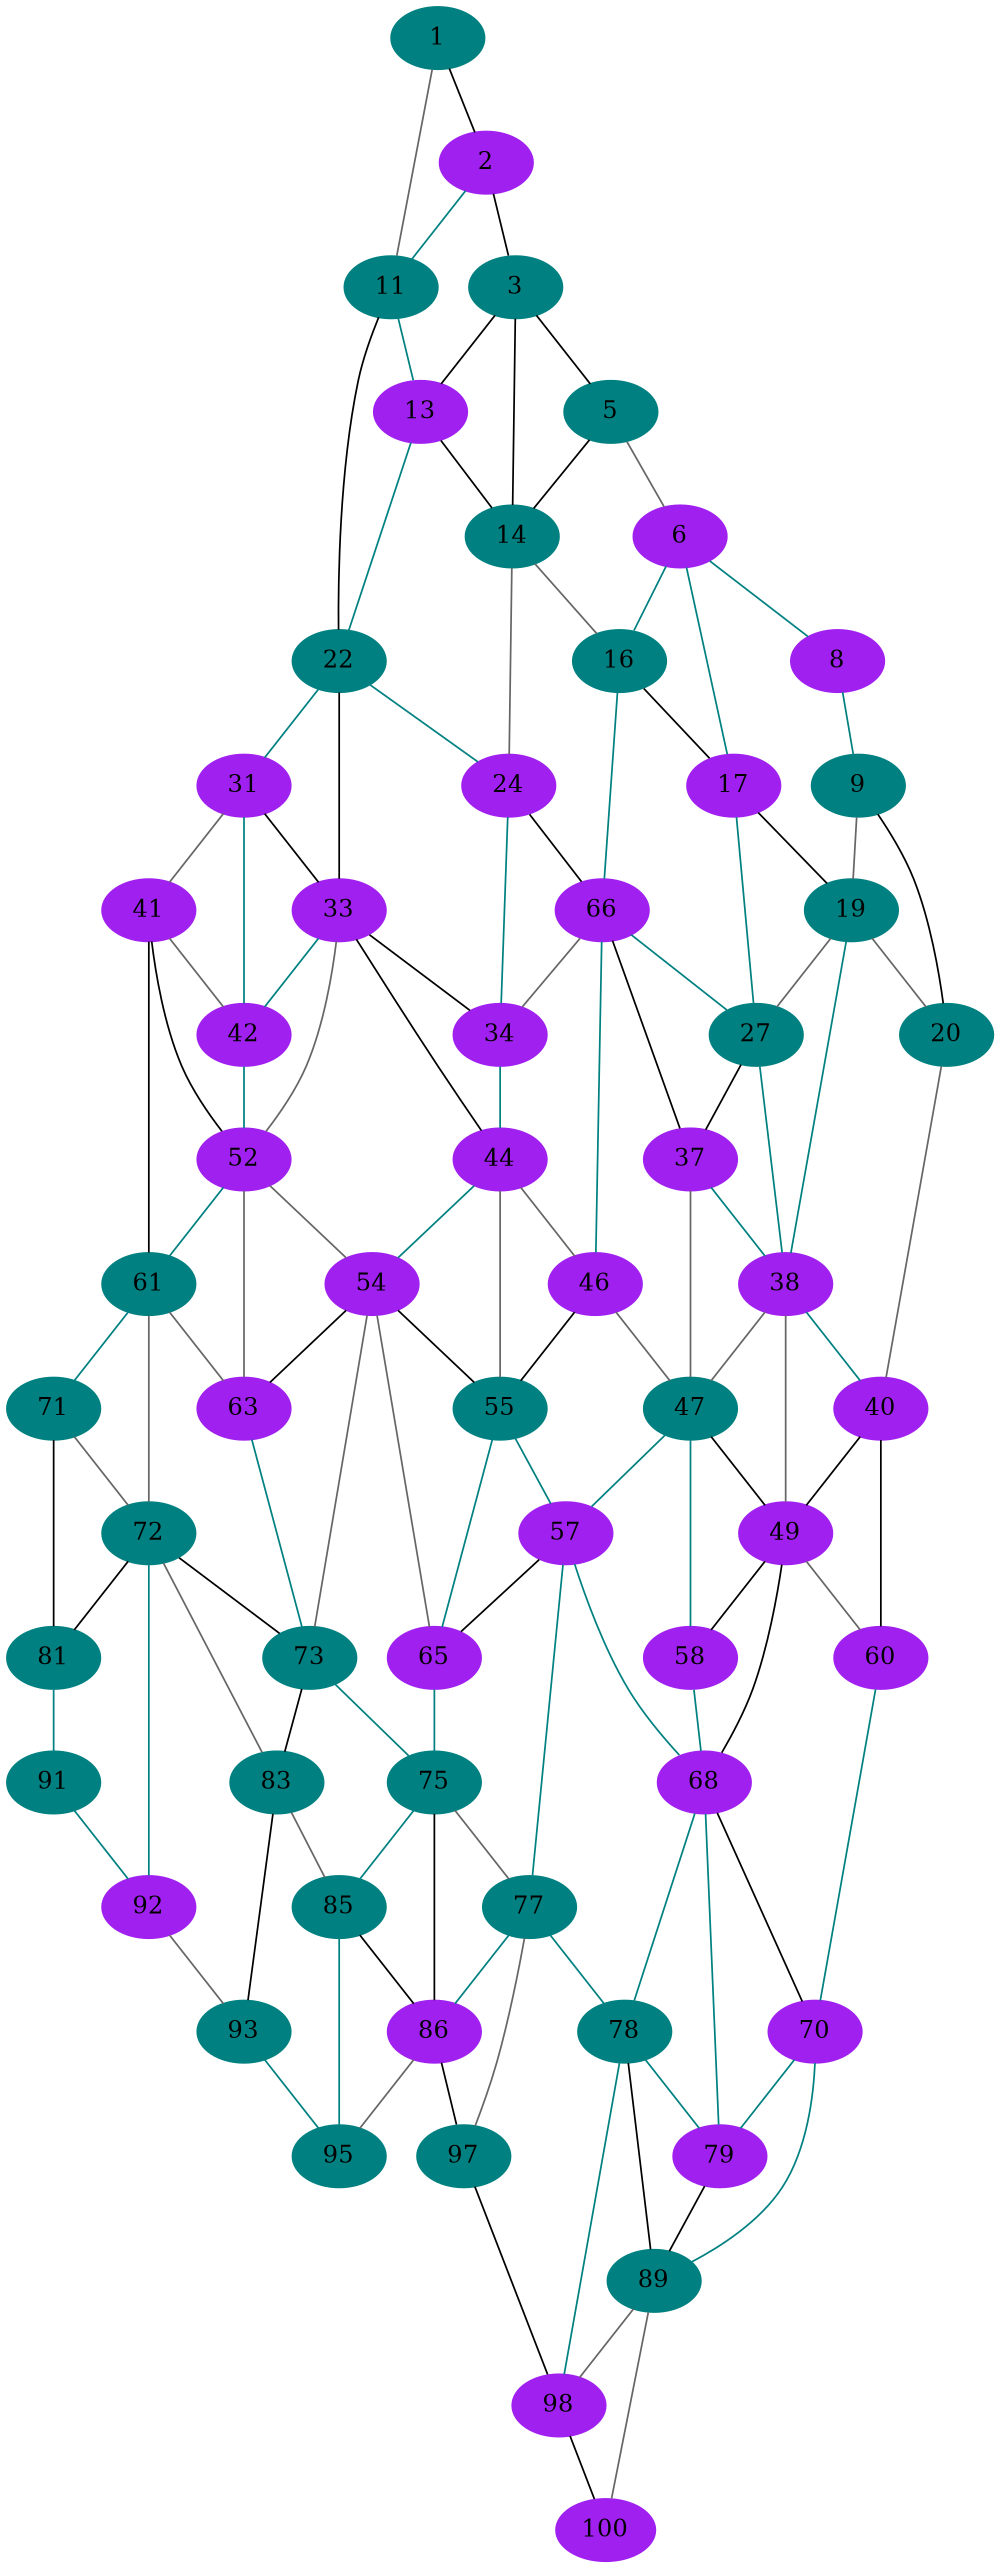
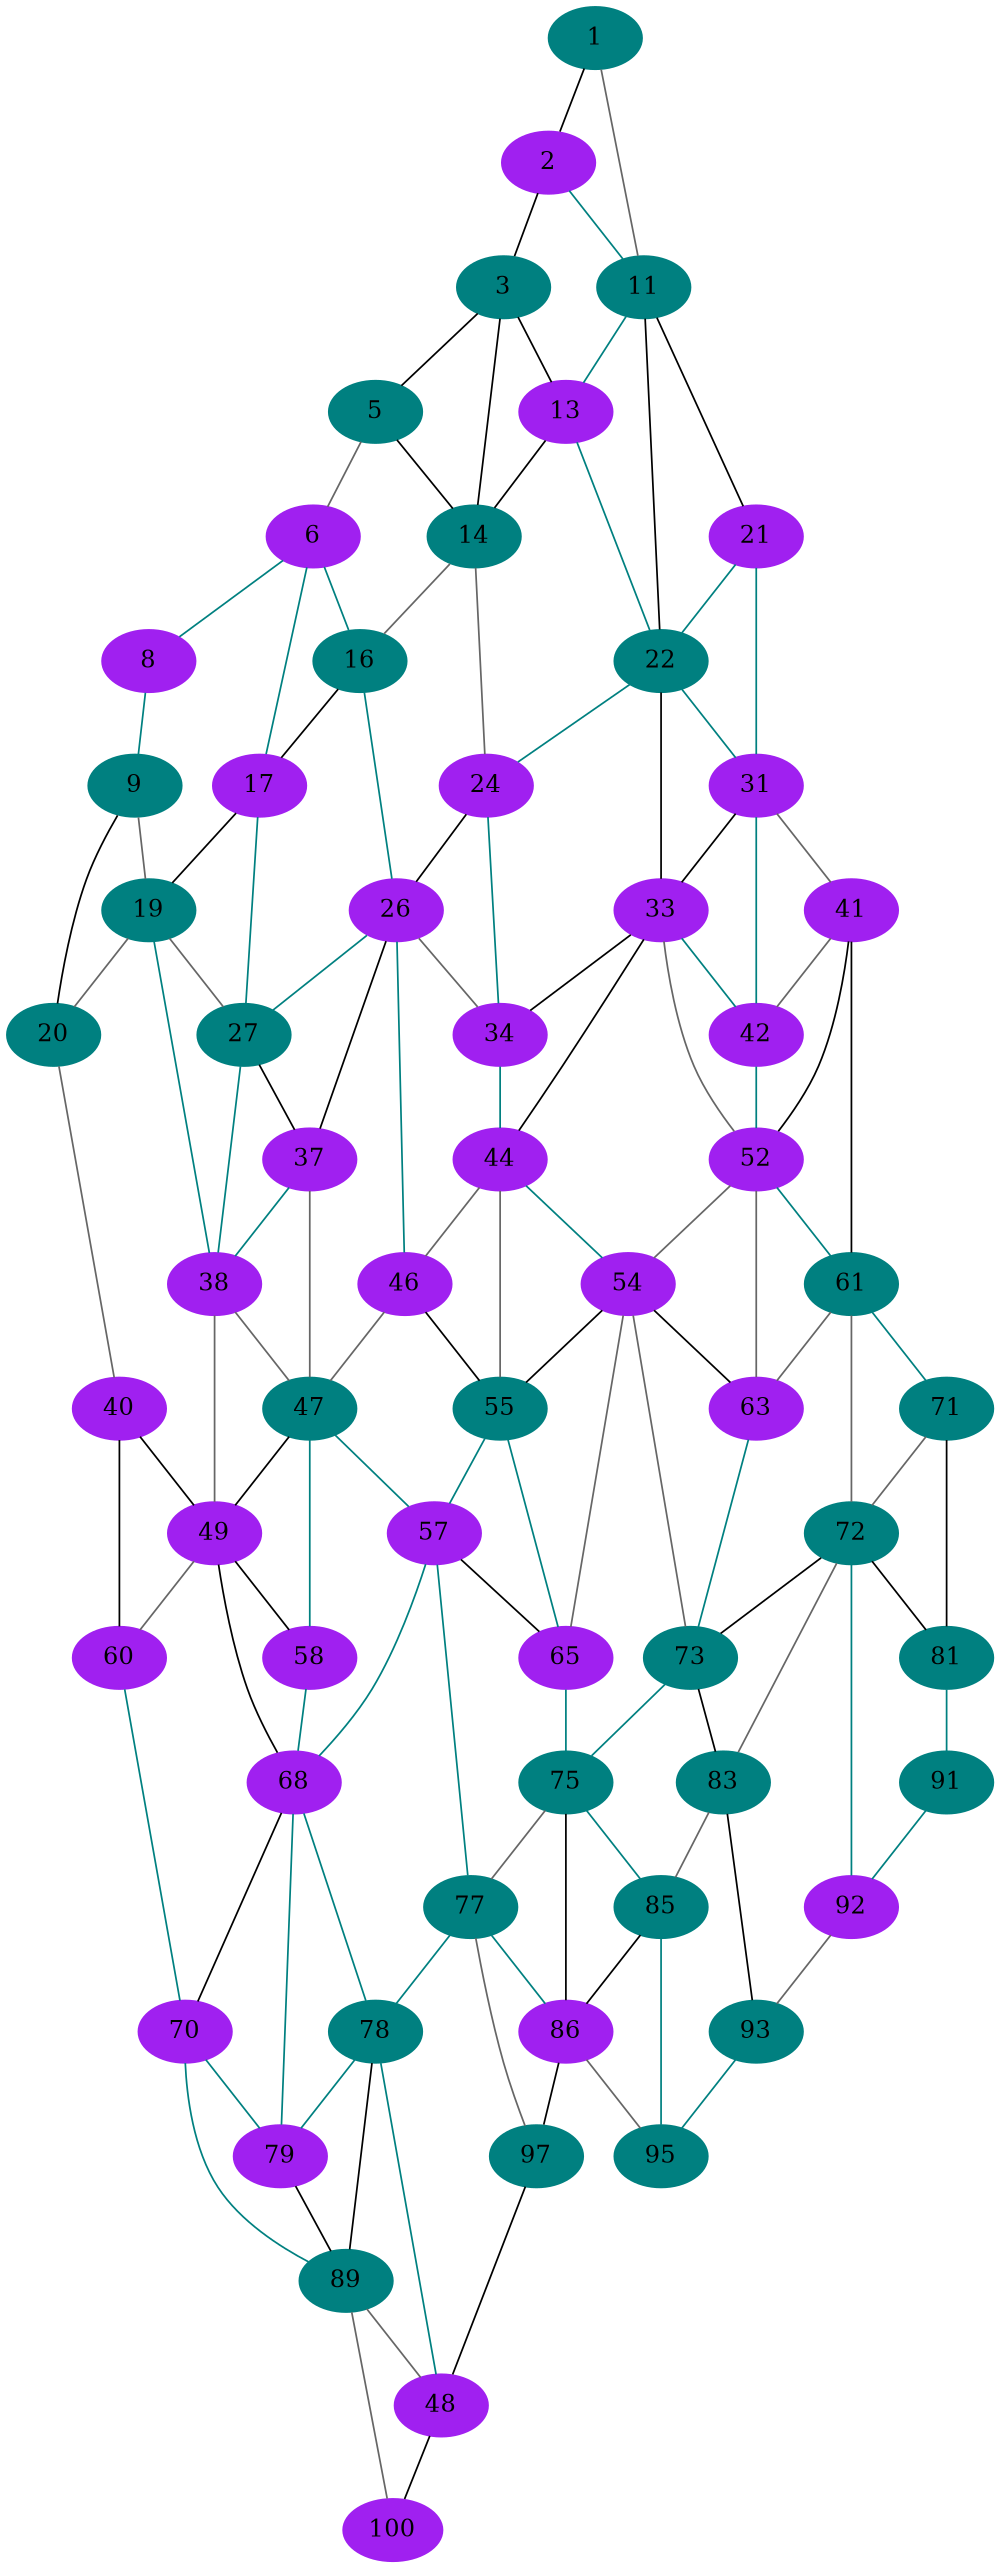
node "21": added
node "66": label "66" -> "26"
edge "38" -- "40": removed
node "98": label "98" -> "48"
